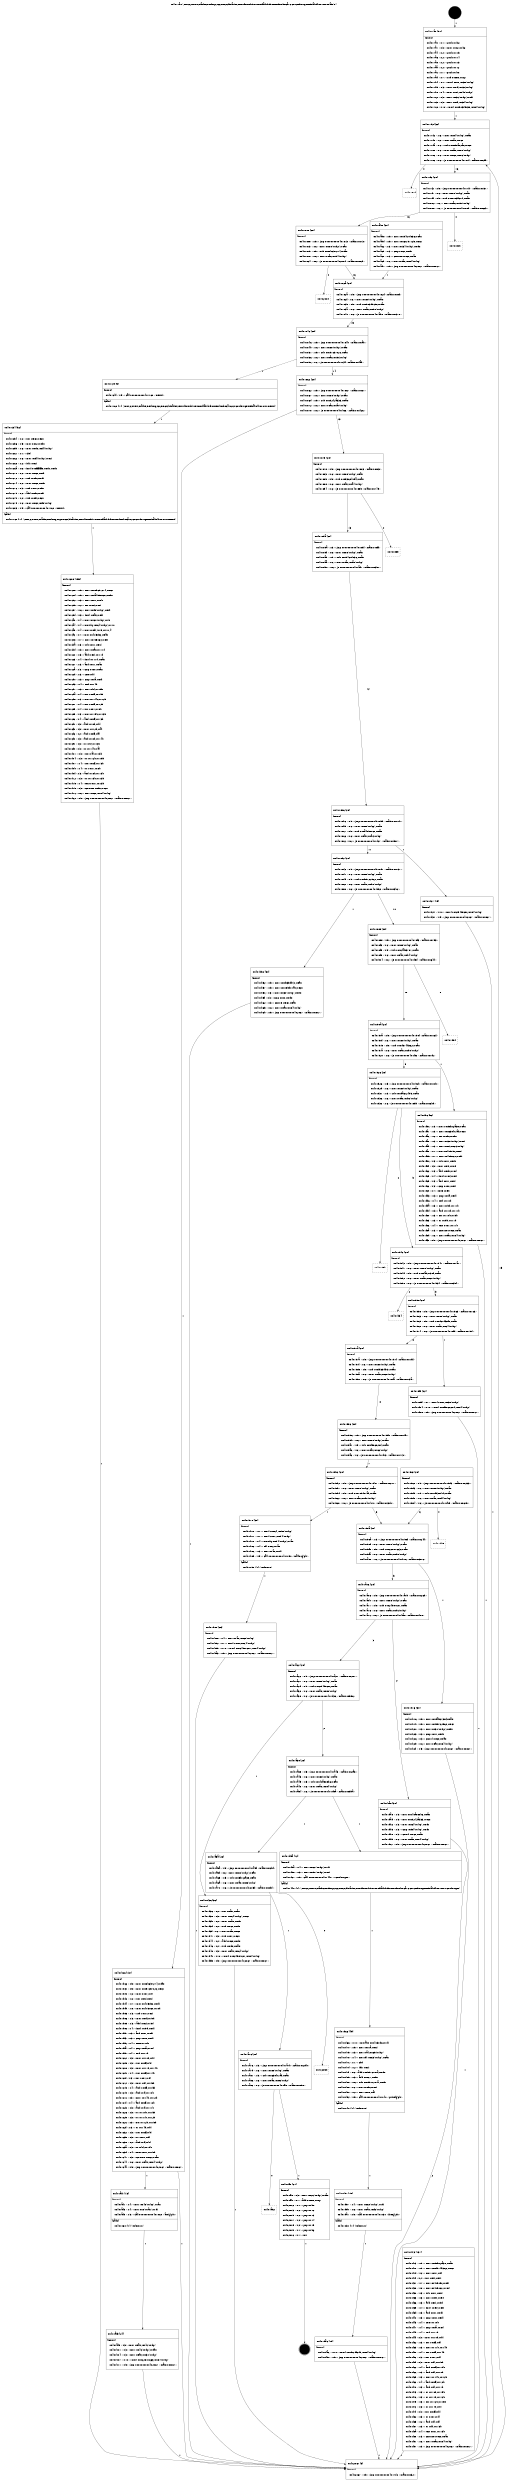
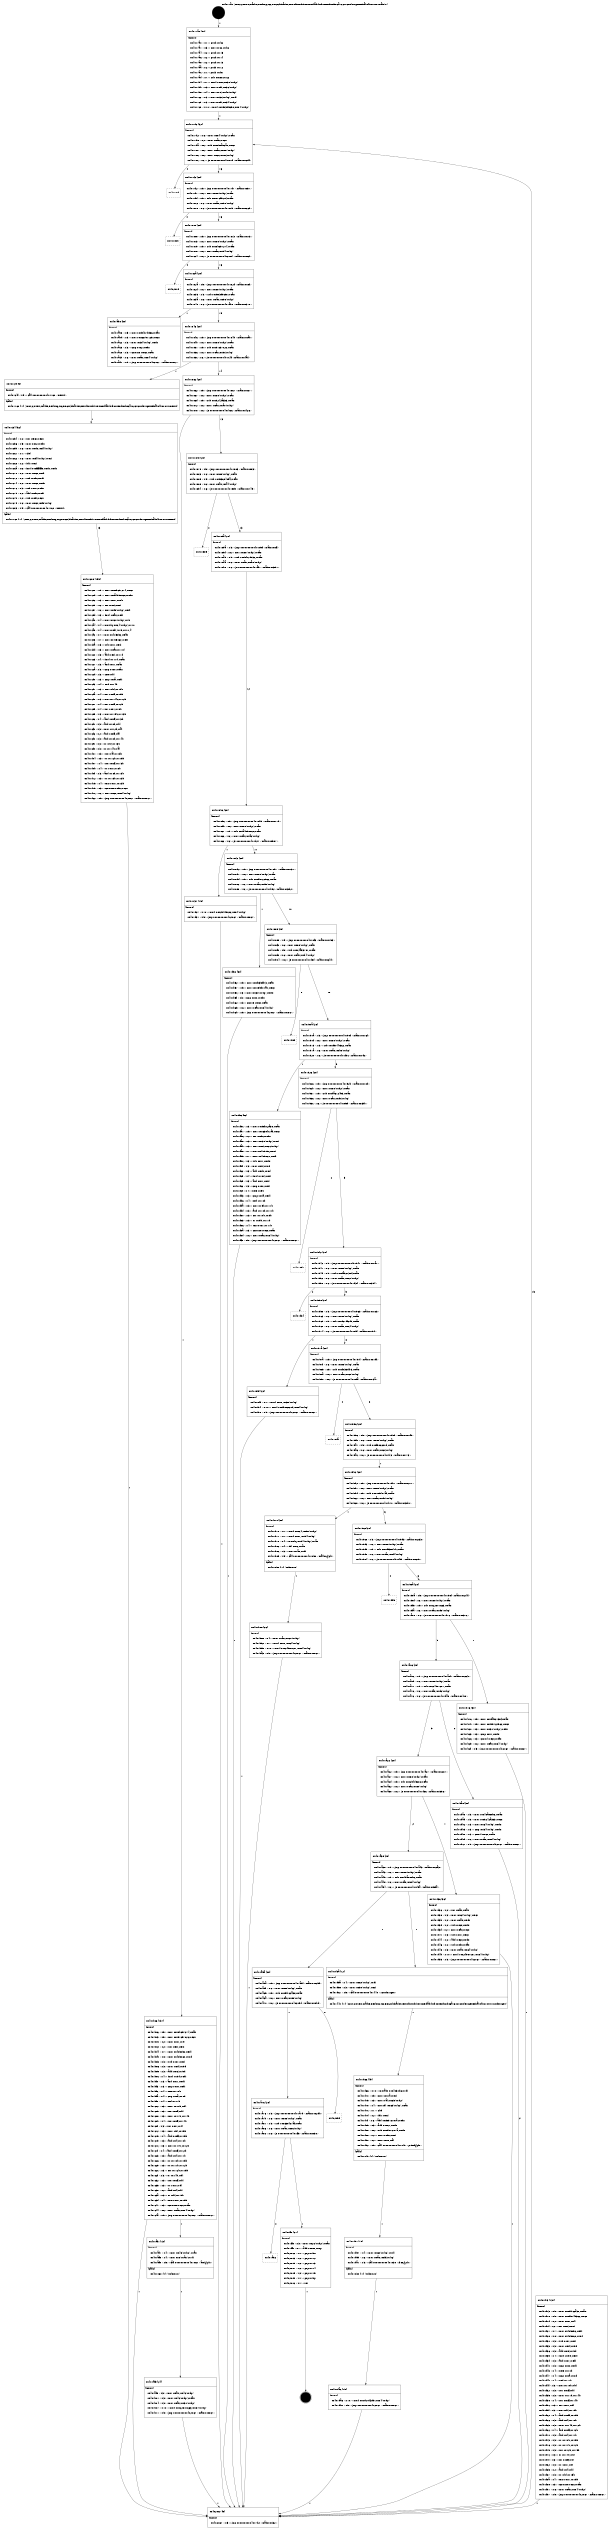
edge "0x401ab8 [30]" -> "0x40182a [28]": reversed
edge "0x401c54 [52]" -> "0x401c88 [159]": label " 1" -> " 13"
node "0x401eda": added
edge "0x4019b2 [28]" -> "0x4019ea [28]": now "0x4019b2 [28]" -> "0x4019ce [28]"
